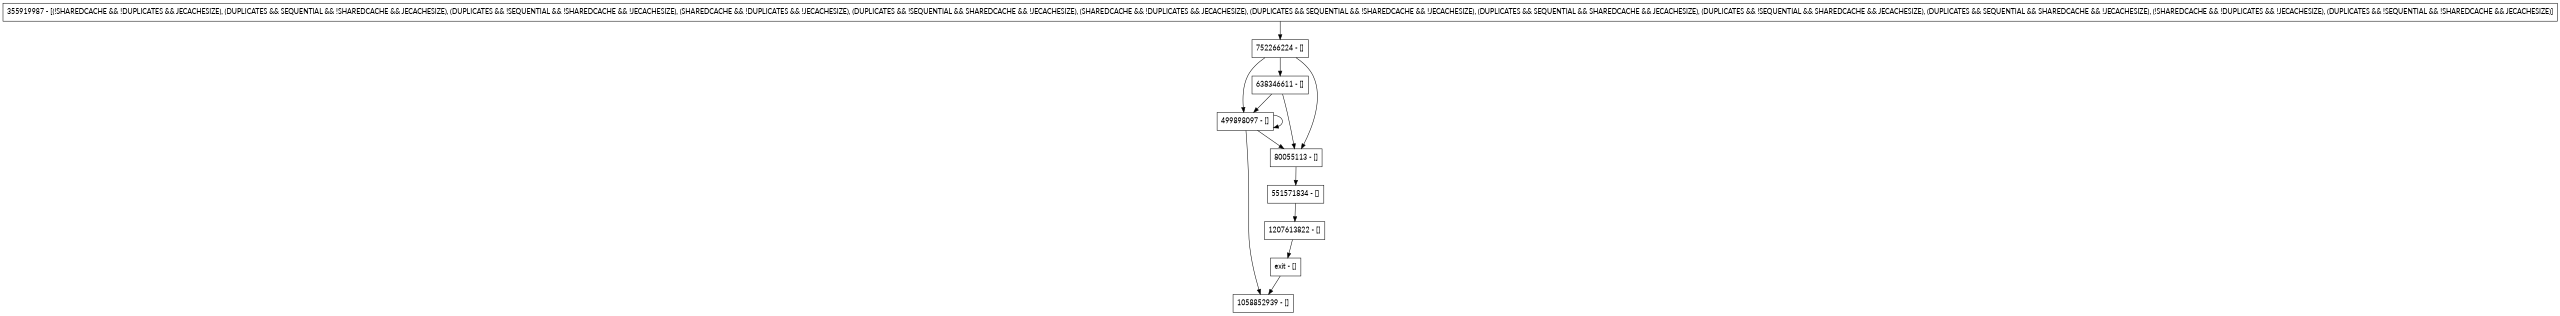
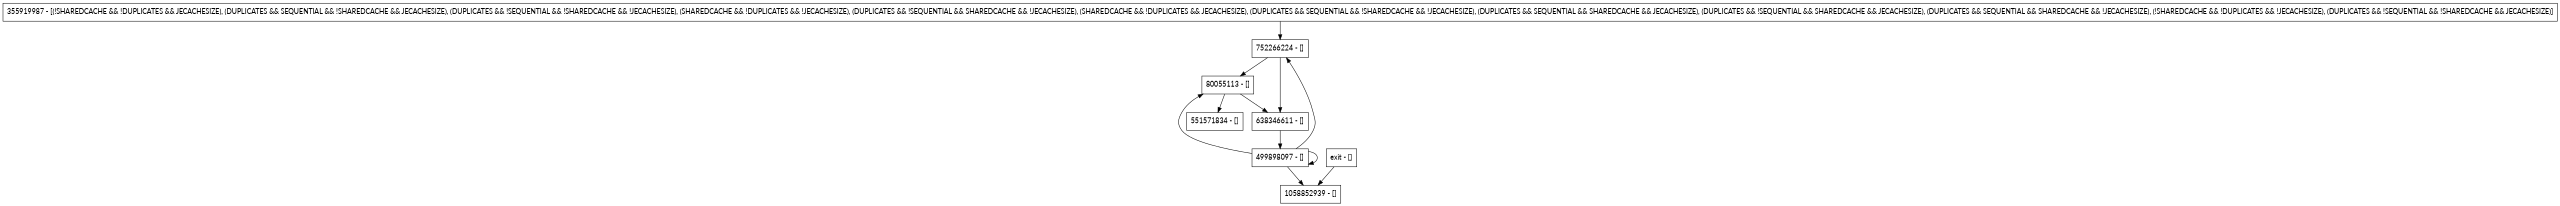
edge "752266224 - []" -> "499898097 - []": reversed
edge "638346611 - []" -> "80055113 - []": reversed
node "1207613822 - []": removed
